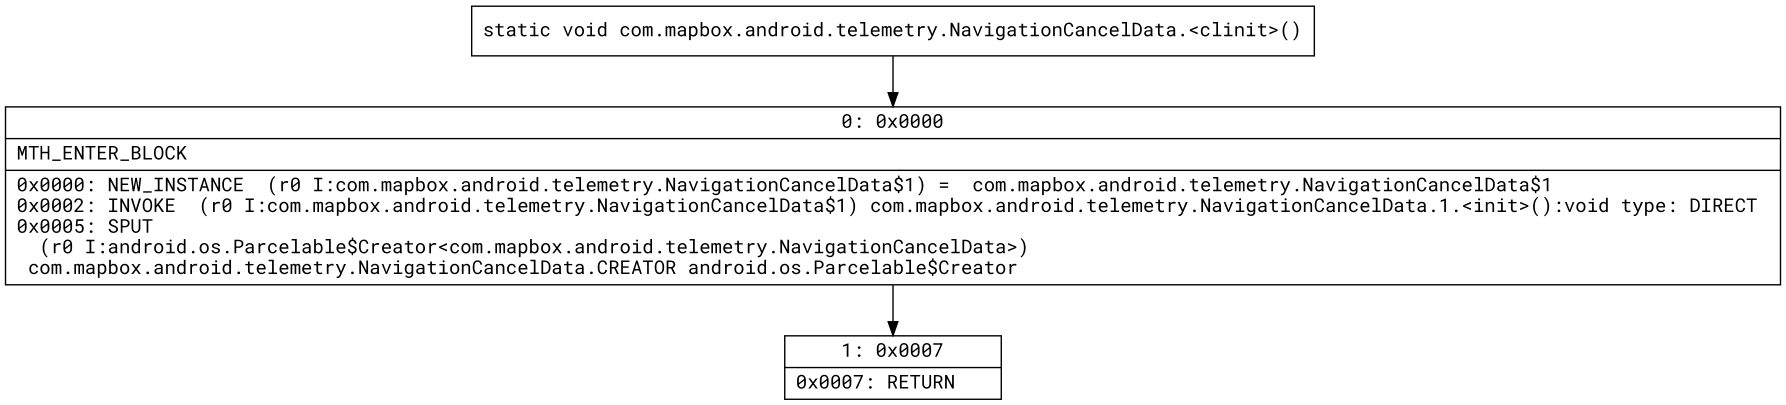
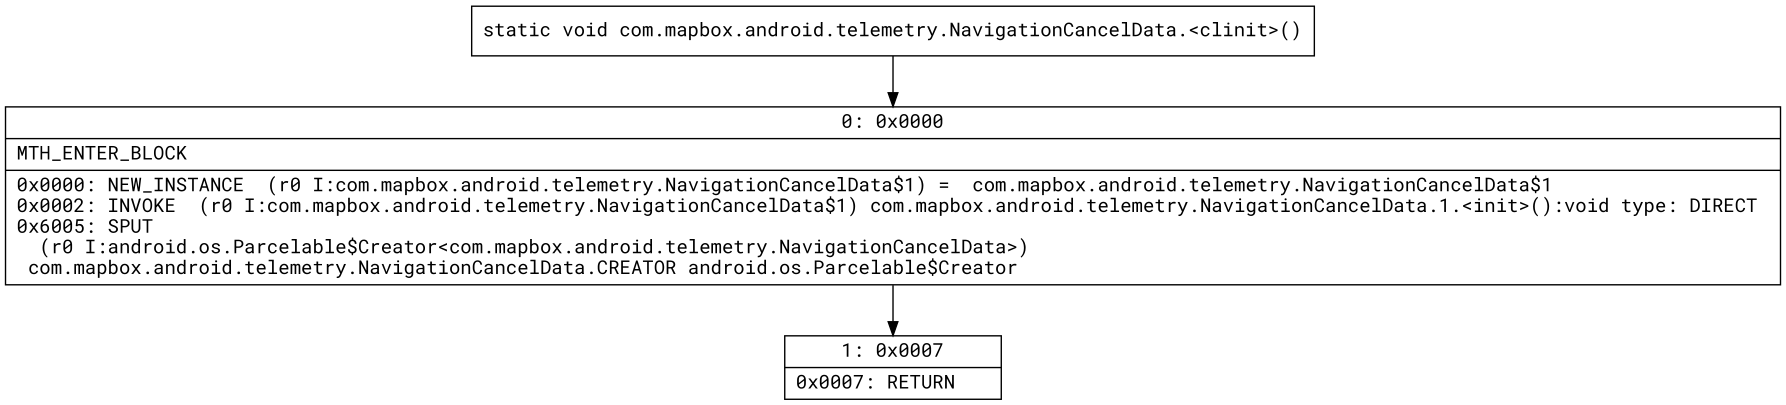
node "0: 0x0000": text "0x0005: SPUT" -> "0x6005: SPUT"
